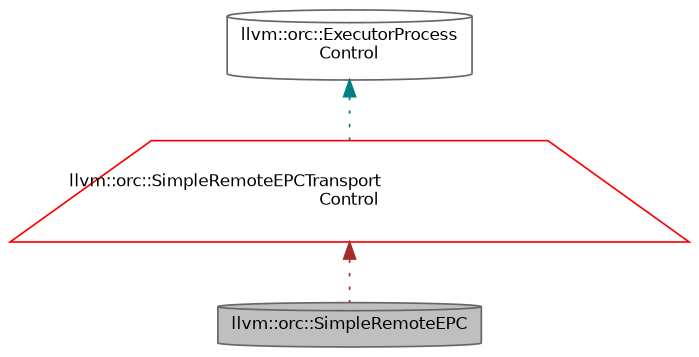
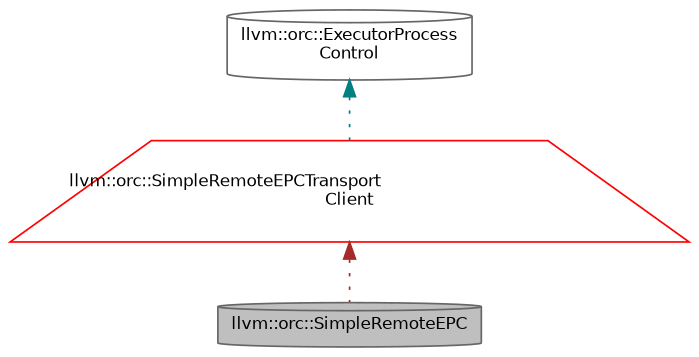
node "llvm::orc::SimpleRemoteEPCTransport Control": label "llvm::orc::SimpleRemoteEPCTransport Control" -> "llvm::orc::SimpleRemoteEPCTransport Client"
